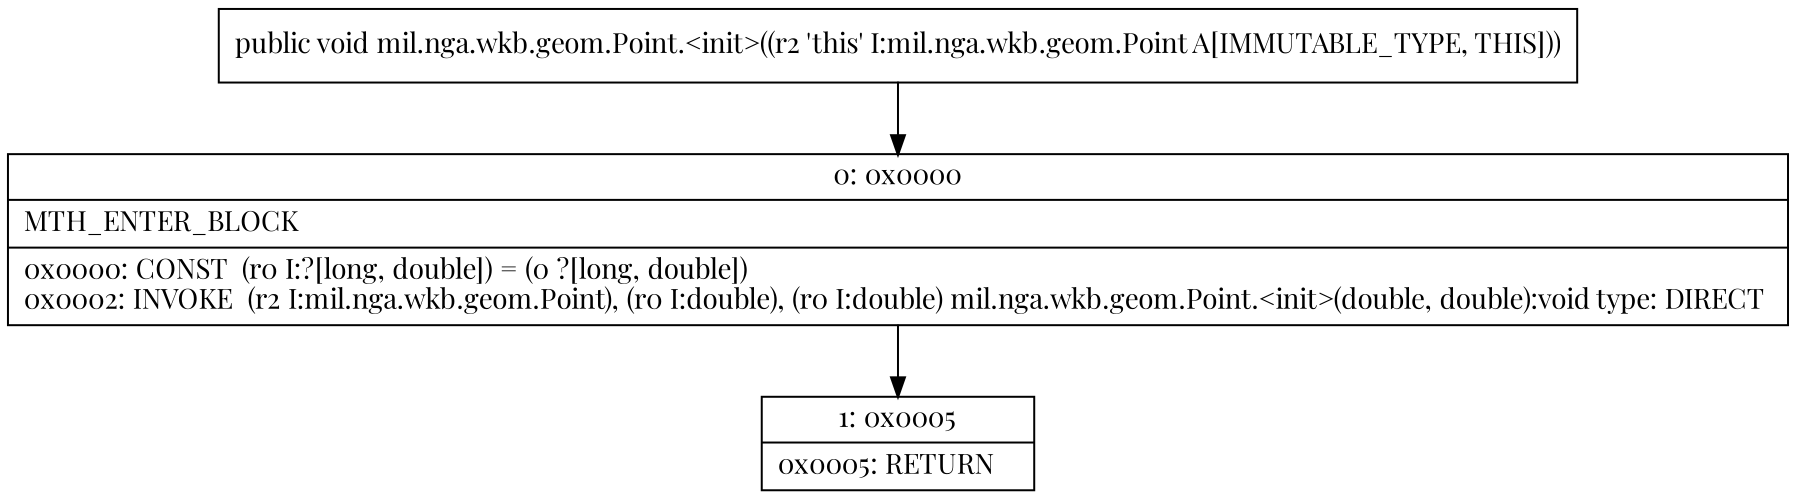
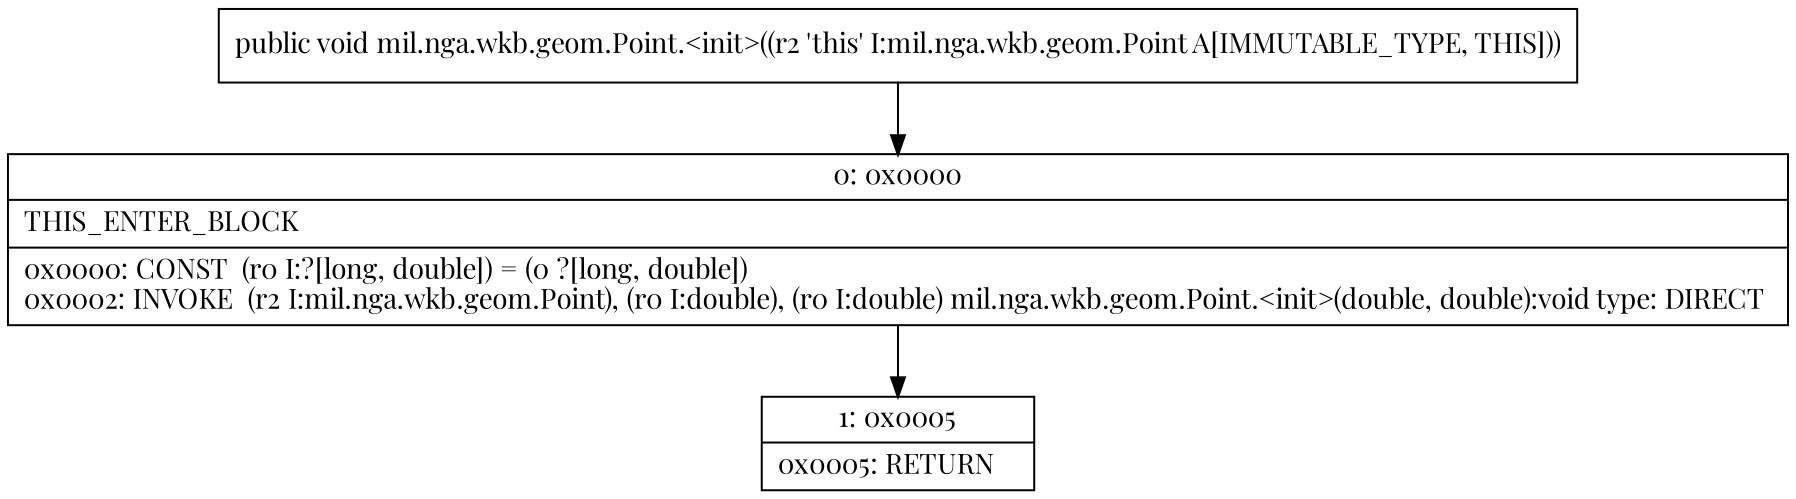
node "0: 0x0000": text "MTH_ENTER_BLOCK" -> "THIS_ENTER_BLOCK"
